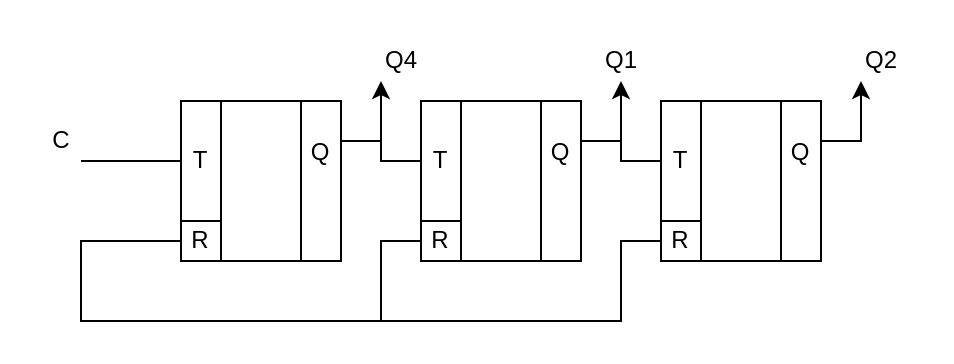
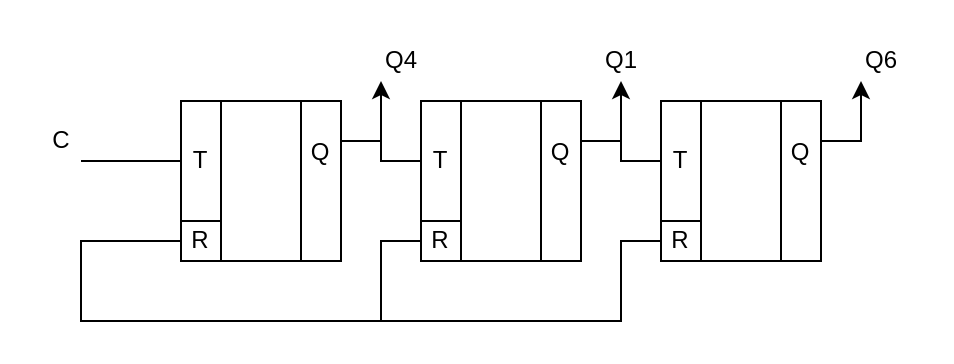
node "Q2": label "Q2" -> "Q6"
